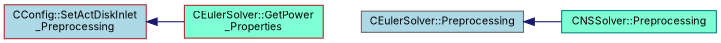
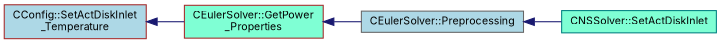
node "CConfig::SetActDiskInlet _Preprocessing": label "CConfig::SetActDiskInlet _Preprocessing" -> "CConfig::SetActDiskInlet _Temperature"
edge "CEulerSolver::Preprocessing" -> "CEulerSolver::GetPower _Properties": added
node "CNSSolver::Preprocessing": label "CNSSolver::Preprocessing" -> "CNSSolver::SetActDiskInlet"
